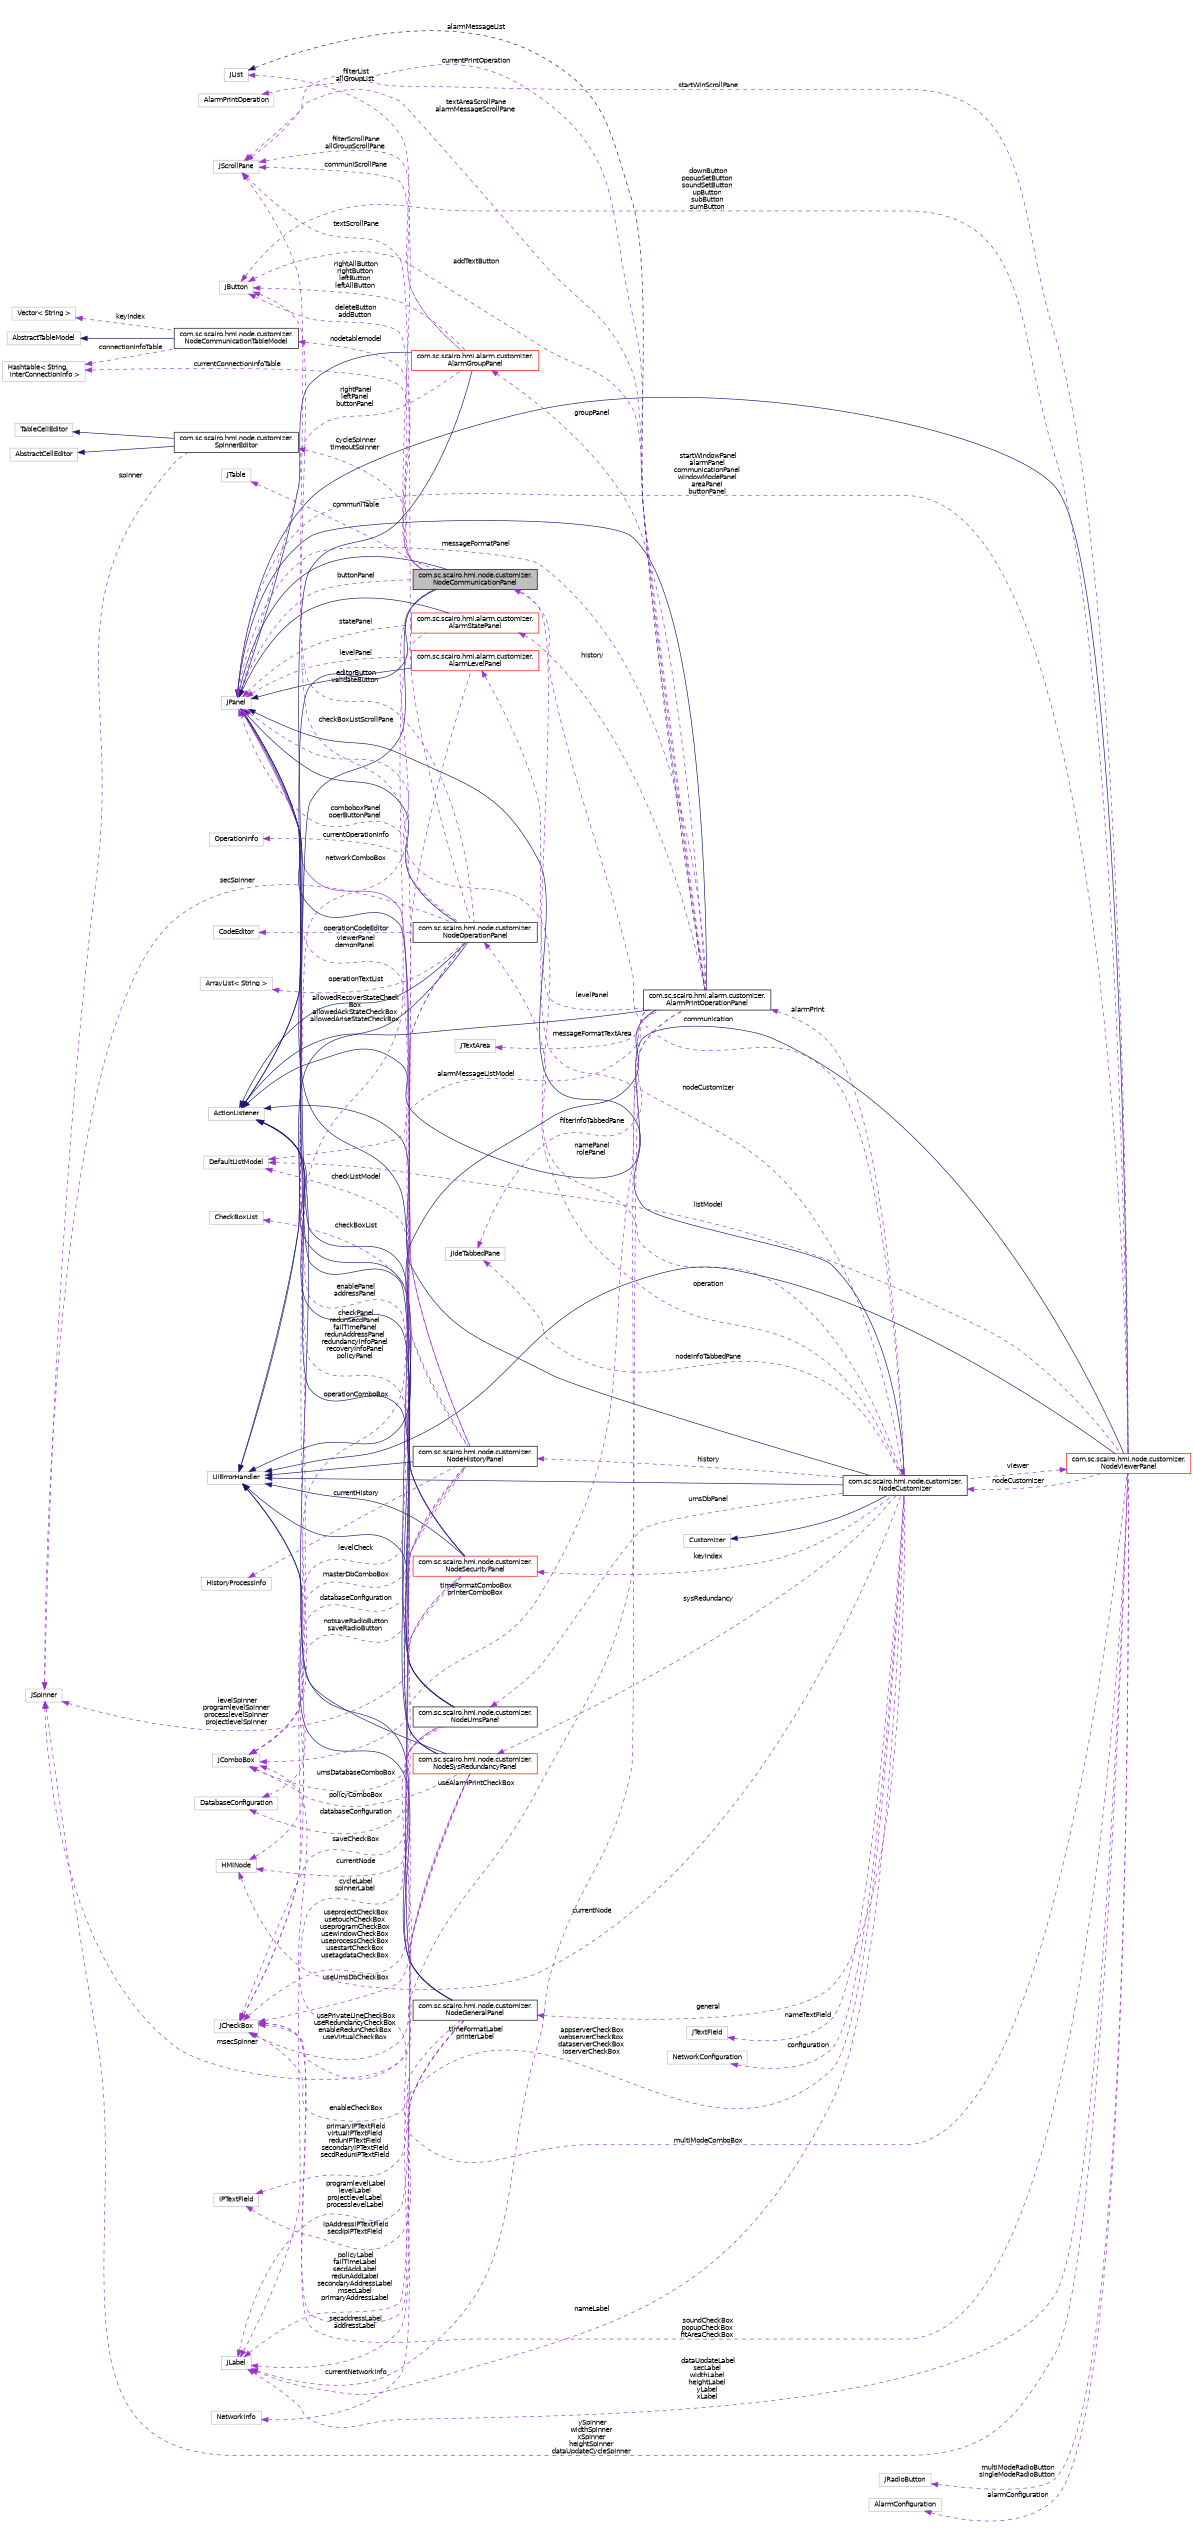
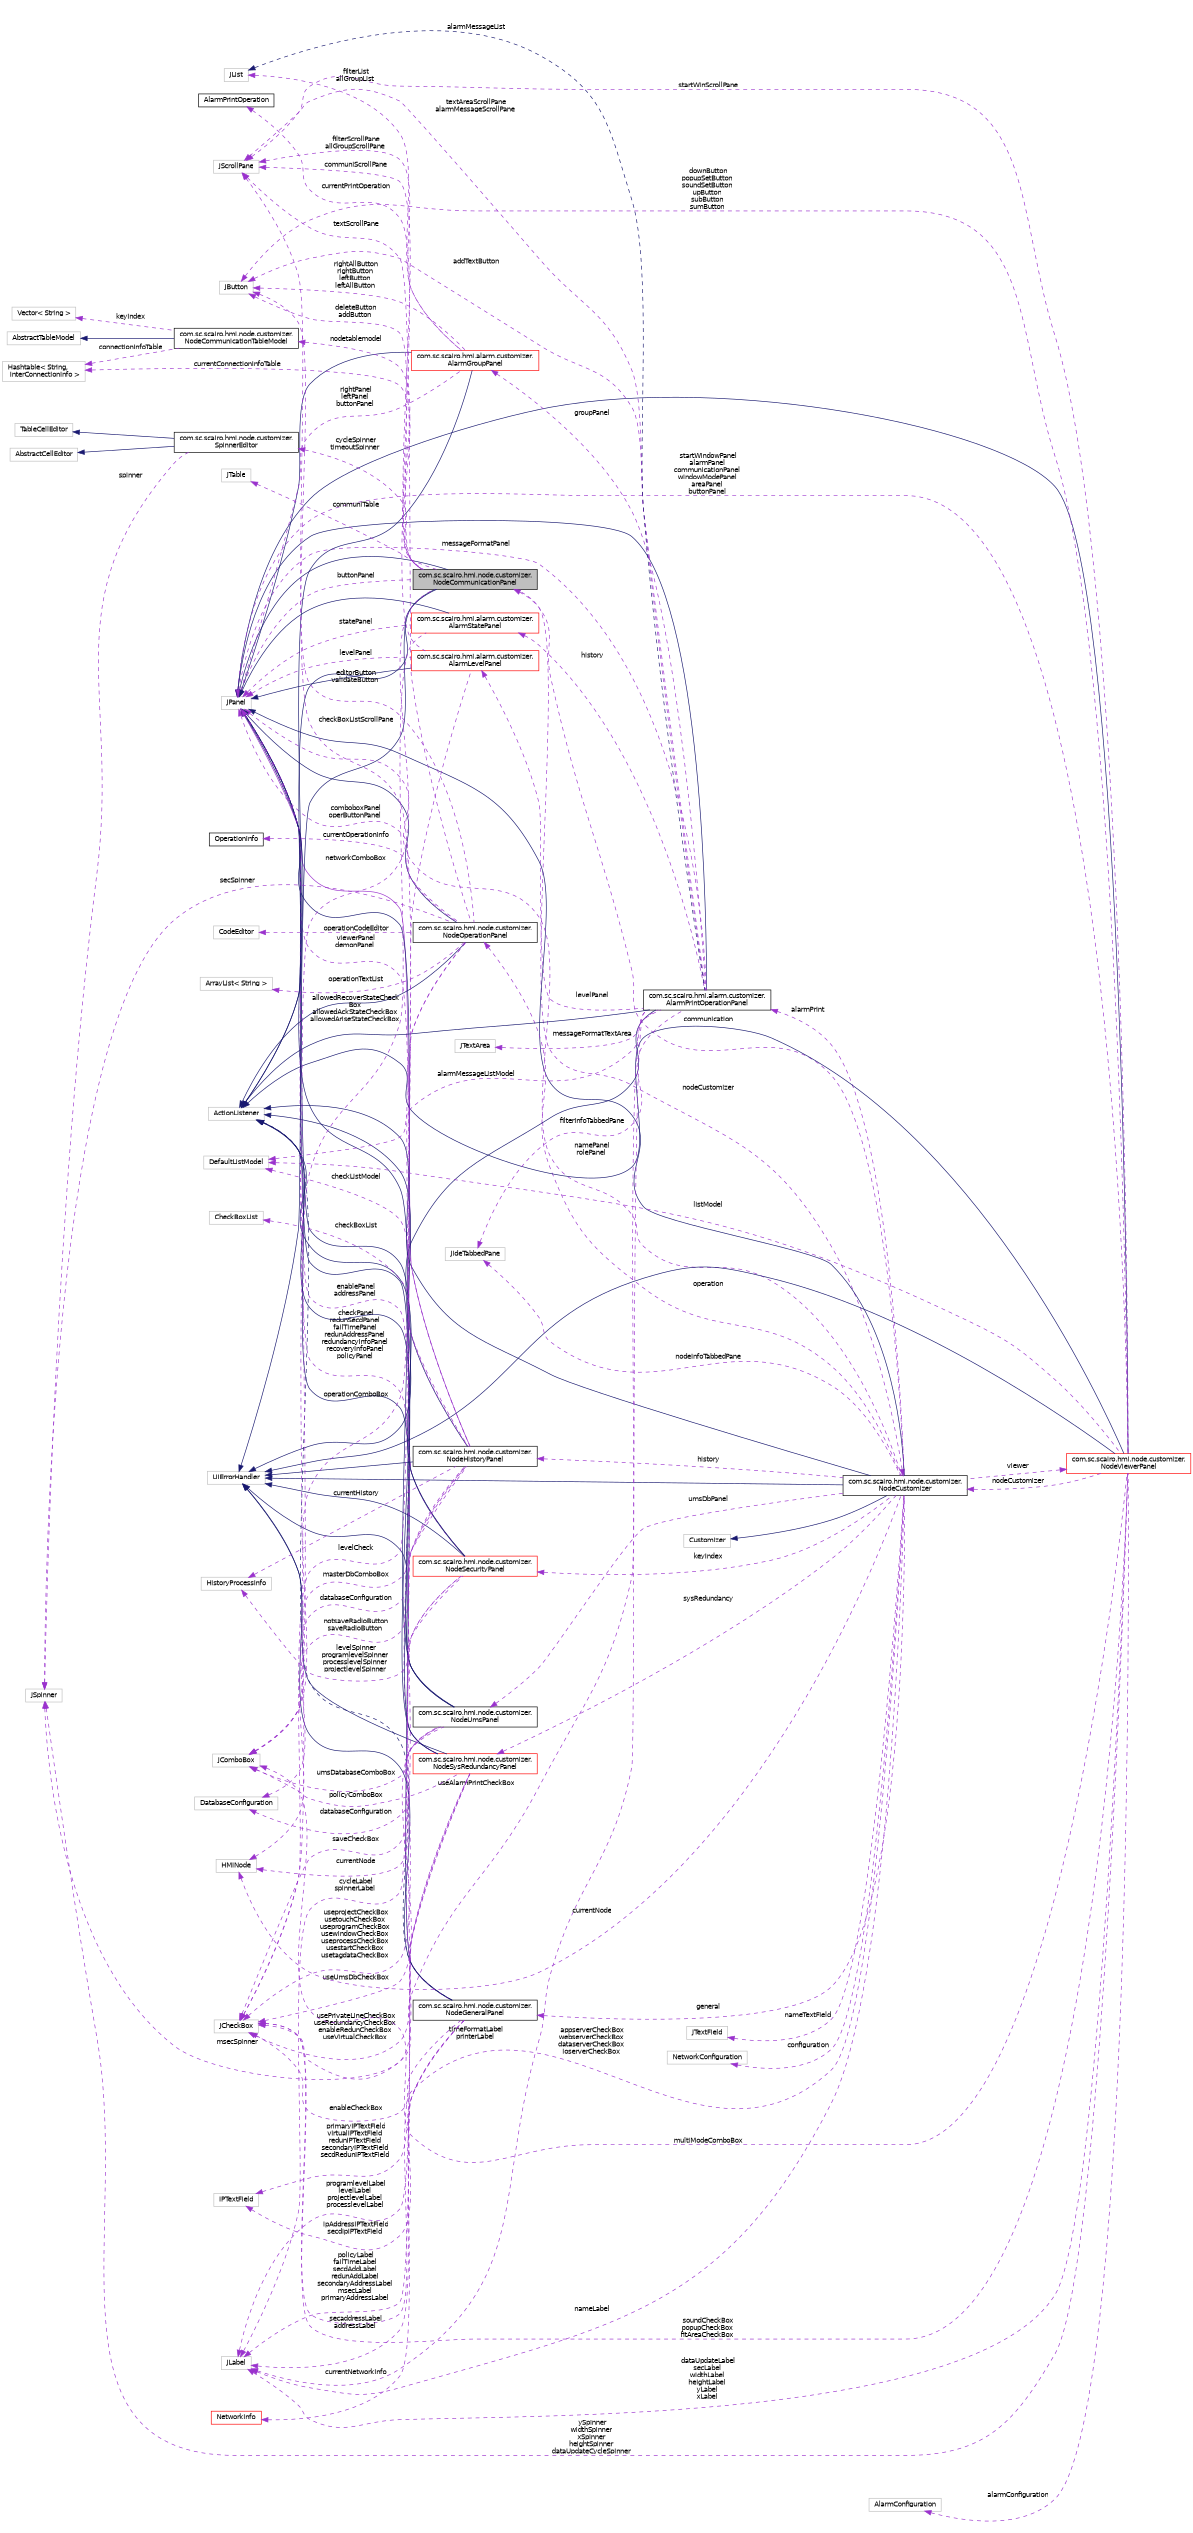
node "AlarmPrintOperation": color grey75 -> black
edge "com.sc.scairo.hmi.alarm.customizer. AlarmPrintOperationPanel" -> "AlarmPrintOperation": now "com.sc.scairo.hmi.alarm.customizer. AlarmLevelPanel" -> "AlarmPrintOperation"
node "OperationInfo": color grey75 -> black
edge "com.sc.scairo.hmi.node.customizer. NodeOperationPanel" -> "UIErrorHandler": removed
edge "com.sc.scairo.hmi.node.customizer. NodeHistoryPanel" -> "ActionListener": added
edge "com.sc.scairo.hmi.alarm.customizer. AlarmPrintOperationPanel" -> "JComboBox": removed, label "timeFormatComboBox printerComboBox"
edge "com.sc.scairo.hmi.node.customizer. NodeGeneralPanel" -> "ActionListener": style solid -> dashed
edge "com.sc.scairo.hmi.node.customizer. NodeSecurityPanel" -> "JSpinner": now "com.sc.scairo.hmi.node.customizer. NodeSecurityPanel" -> "HistoryProcessInfo"
node "NetworkInfo": color grey75 -> red
node "JRadioButton": removed
